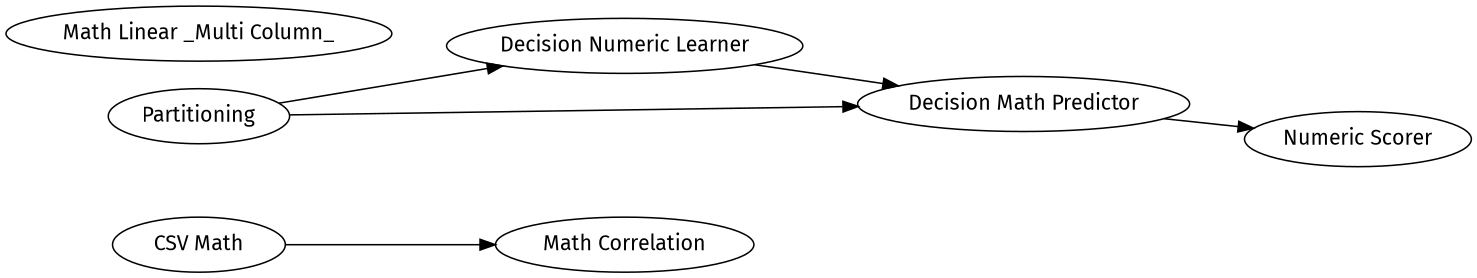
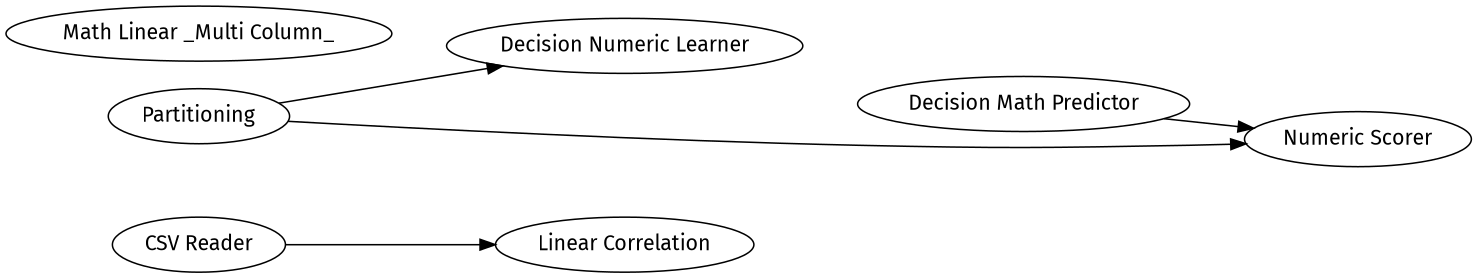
edge "Decision Numeric Learner" -> "Decision Math Predictor": removed
edge "Partitioning" -> "Decision Math Predictor": now "Partitioning" -> "Numeric Scorer"
node "CSV Math": label "CSV Math" -> "CSV Reader"
node "Math Correlation": label "Math Correlation" -> "Linear Correlation"
